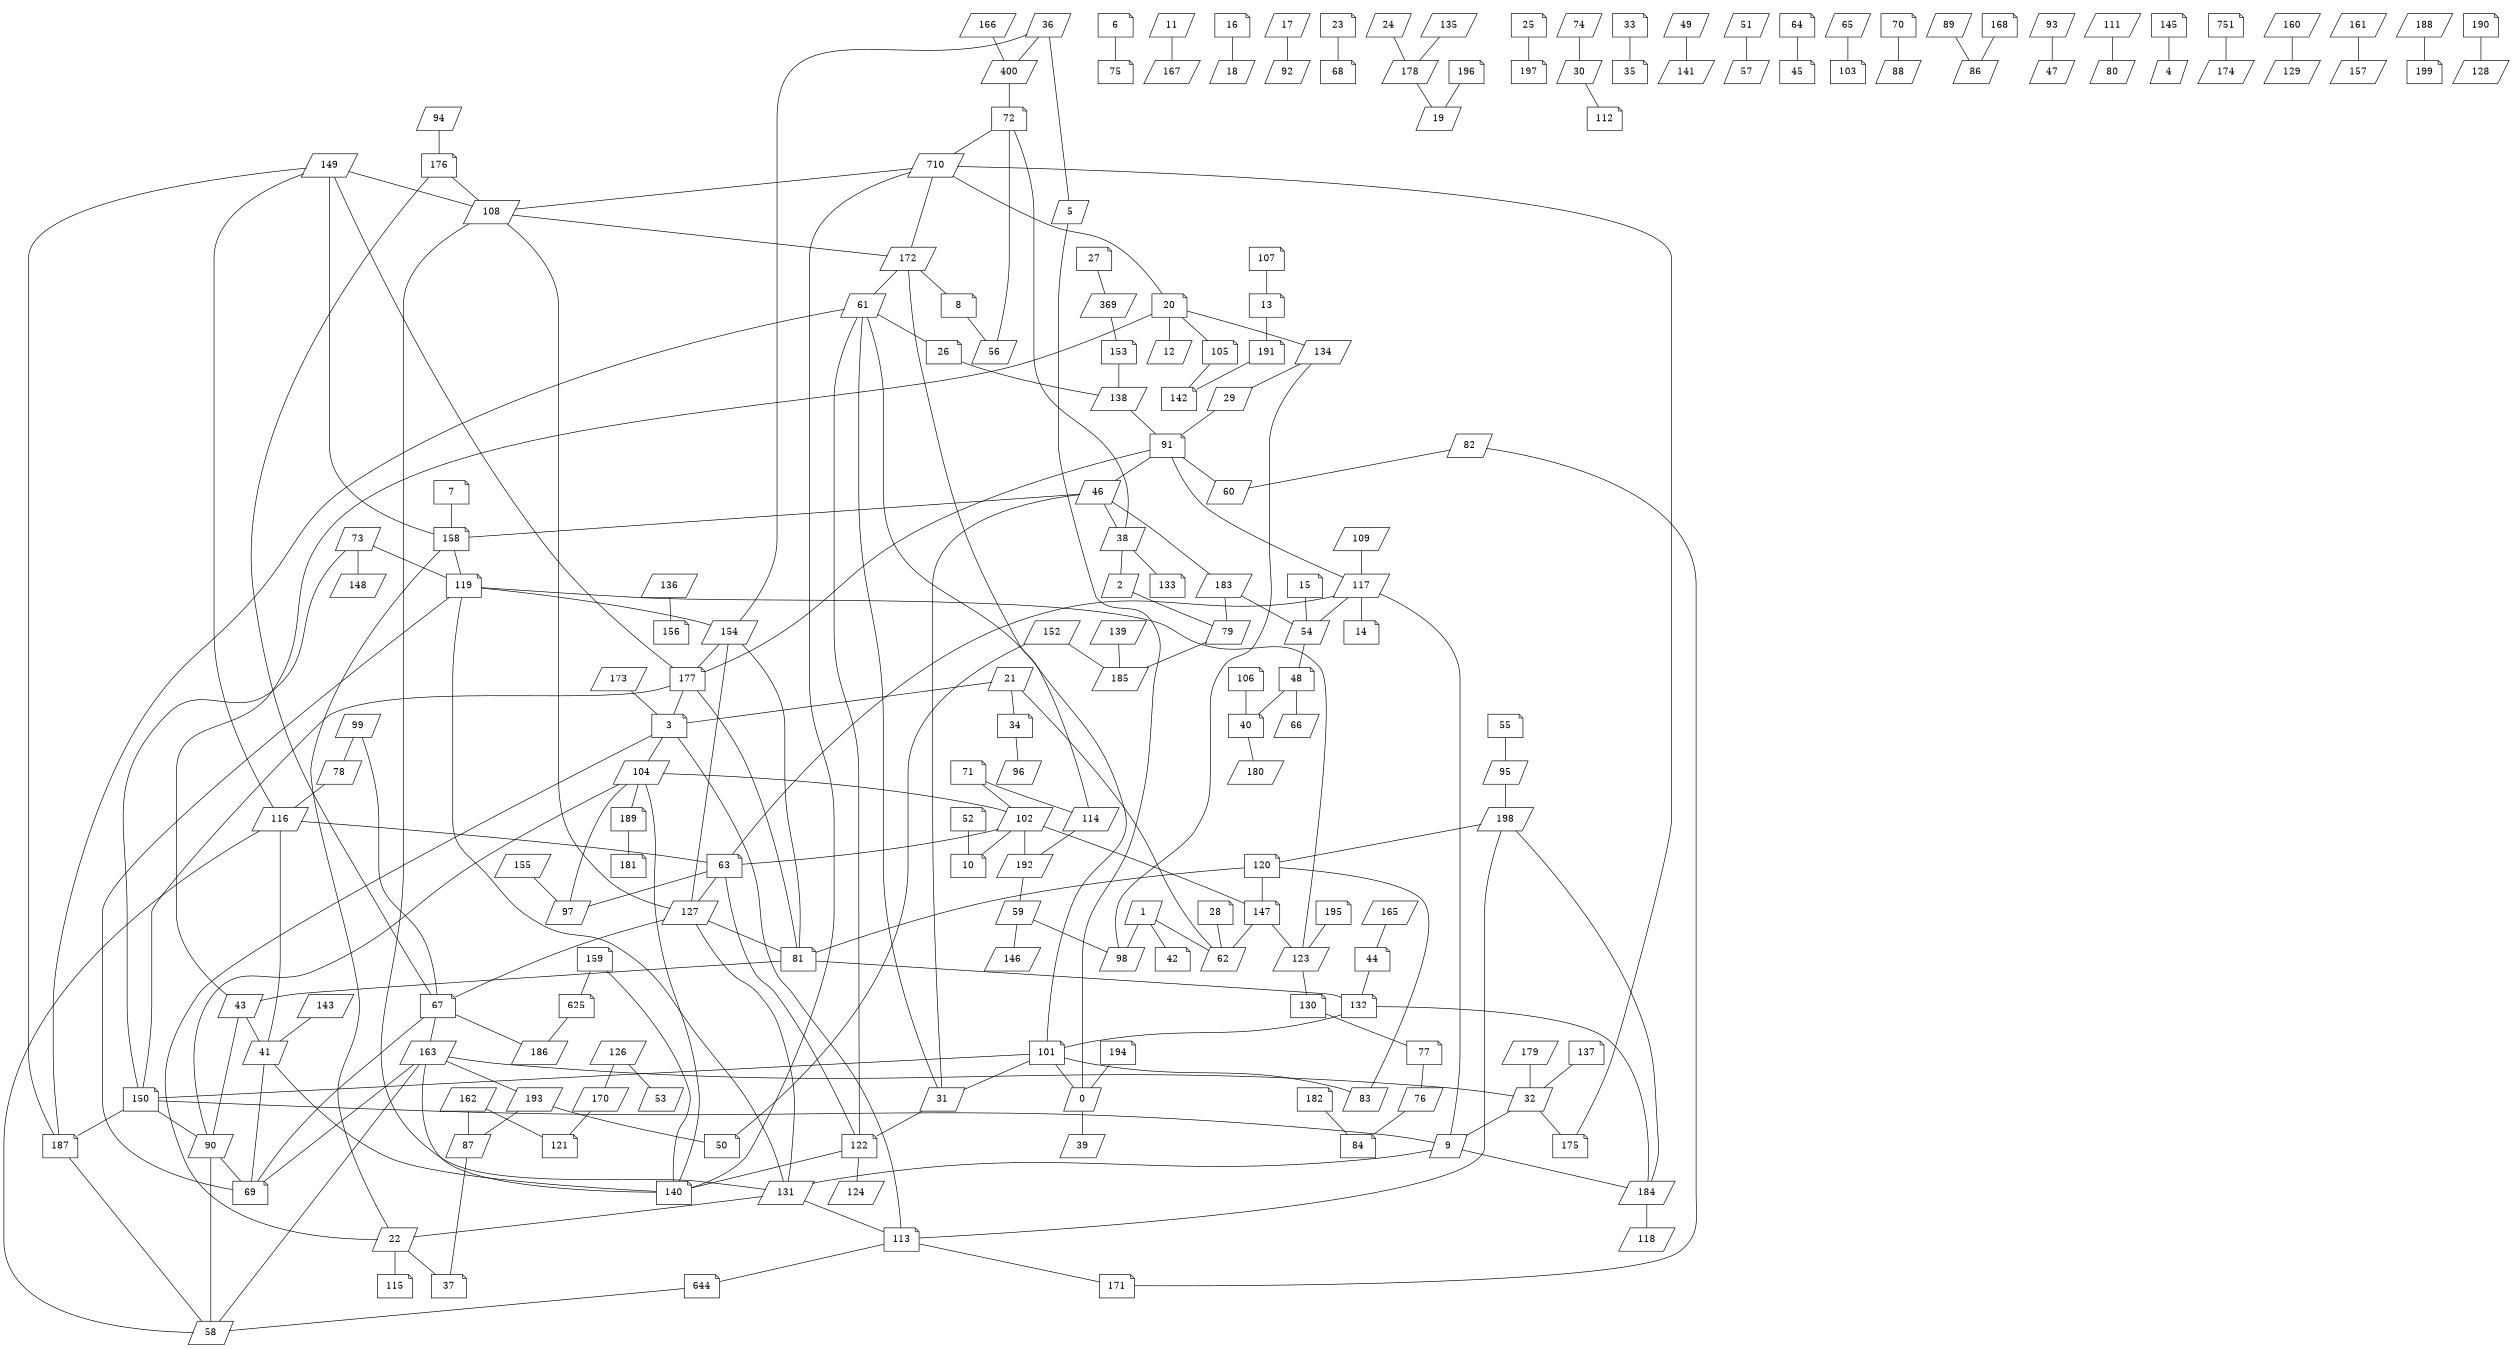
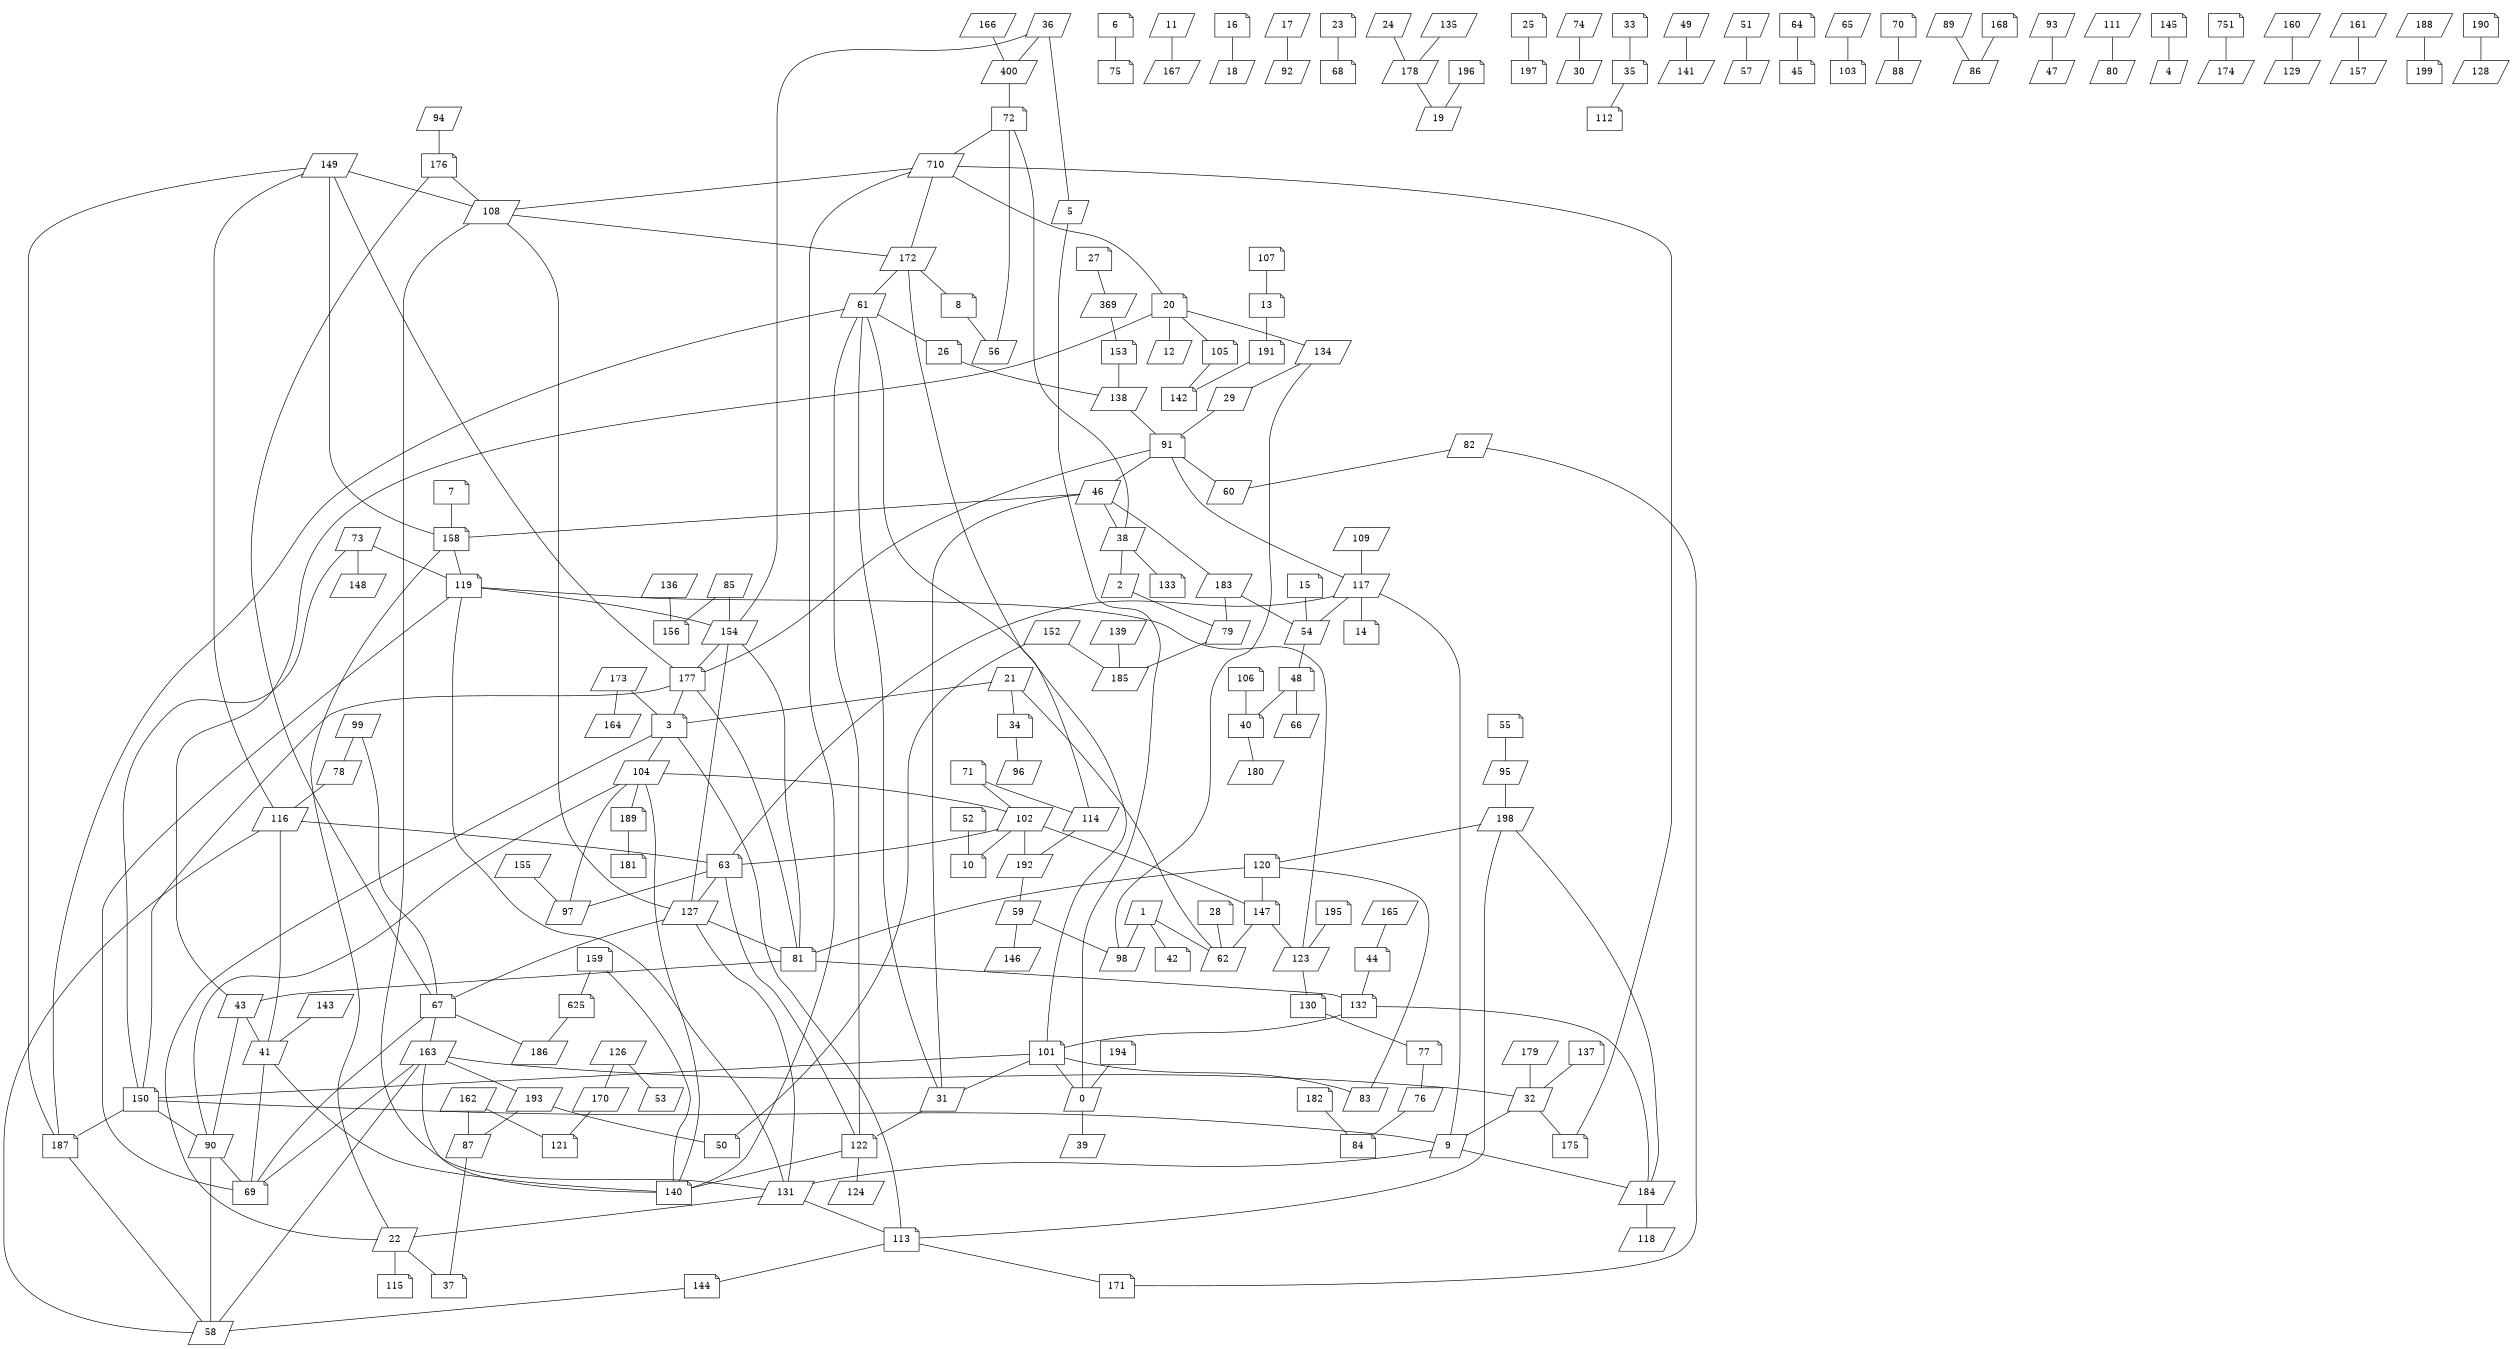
edge "30" -- "112": now "35" -- "112"
node "85": added
node "164": added
node "644": label "644" -> "144"
